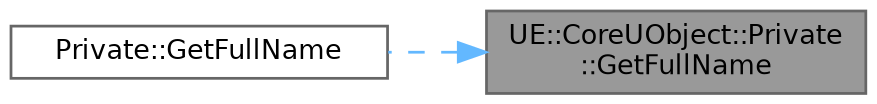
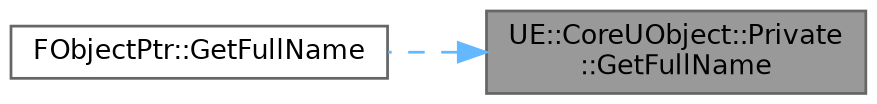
node "Private::GetFullName": label "Private::GetFullName" -> "FObjectPtr::GetFullName"
